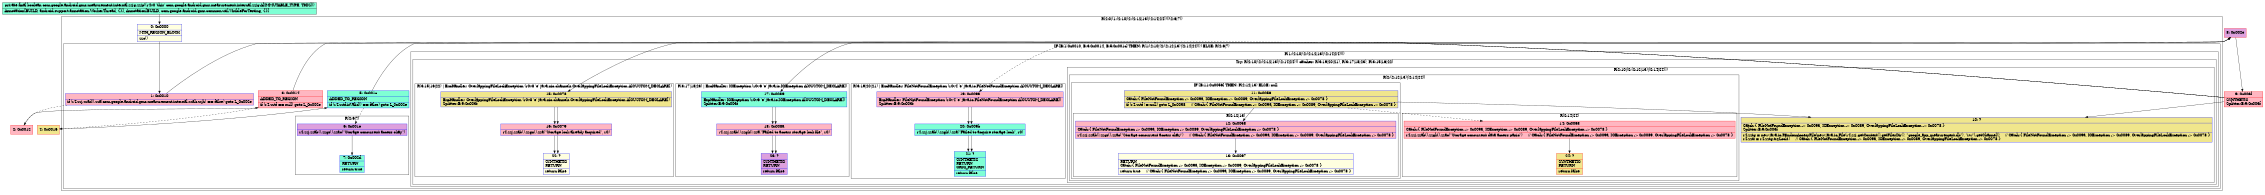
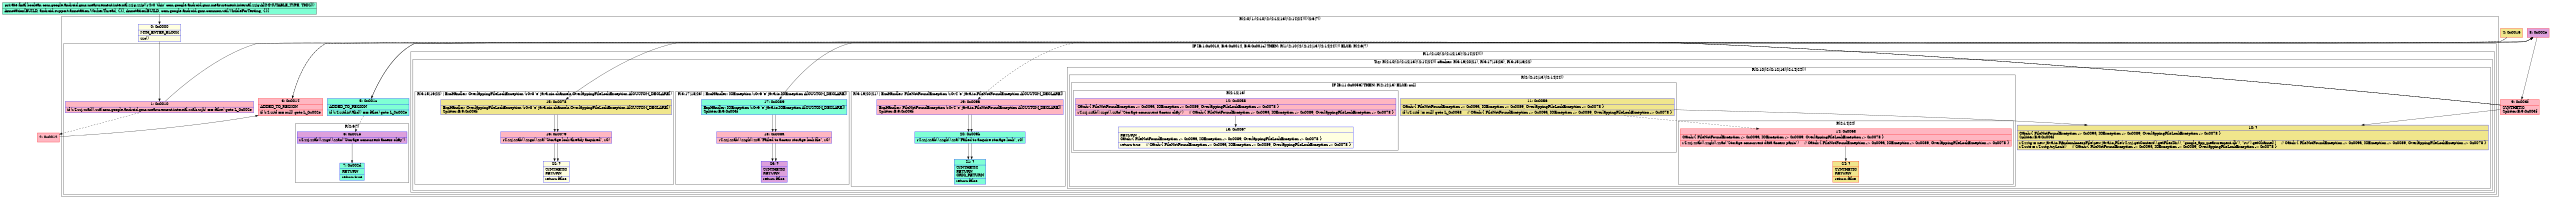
node "0: 0x0000": text "MTH_REGION_BLOCK" -> "MTH_ENTER_BLOCK"
edge "11: 0x0056" -> "12: 0x0058": removed
edge "3: 0x0014" -> "4: 0x0016": reversed
